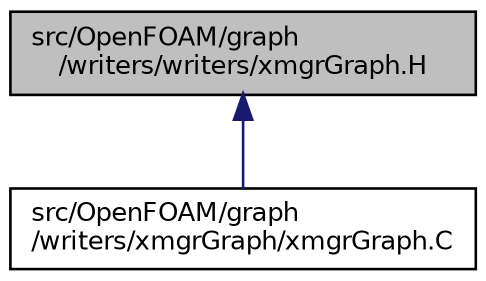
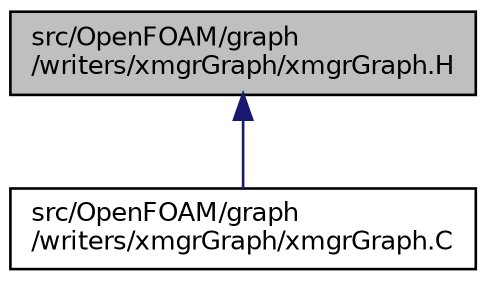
node "src/OpenFOAM/graph /writers/writers/xmgrGraph.H": label "src/OpenFOAM/graph /writers/writers/xmgrGraph.H" -> "src/OpenFOAM/graph /writers/xmgrGraph/xmgrGraph.H"
